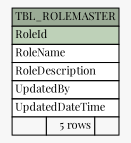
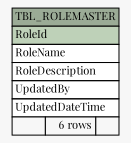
node "TBL_ROLEMASTER": text "5 rows" -> "6 rows"
